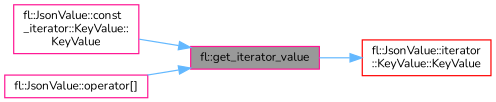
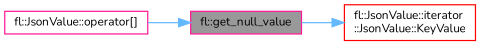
node "fl::JsonValue::const _iterator::KeyValue:: KeyValue": removed
node "fl::get_iterator_value": label "fl::get_iterator_value" -> "fl::get_null_value"
node "fl::JsonValue::iterator ::KeyValue::KeyValue": label "fl::JsonValue::iterator ::KeyValue::KeyValue" -> "fl::JsonValue::iterator ::JsonValue::KeyValue"
